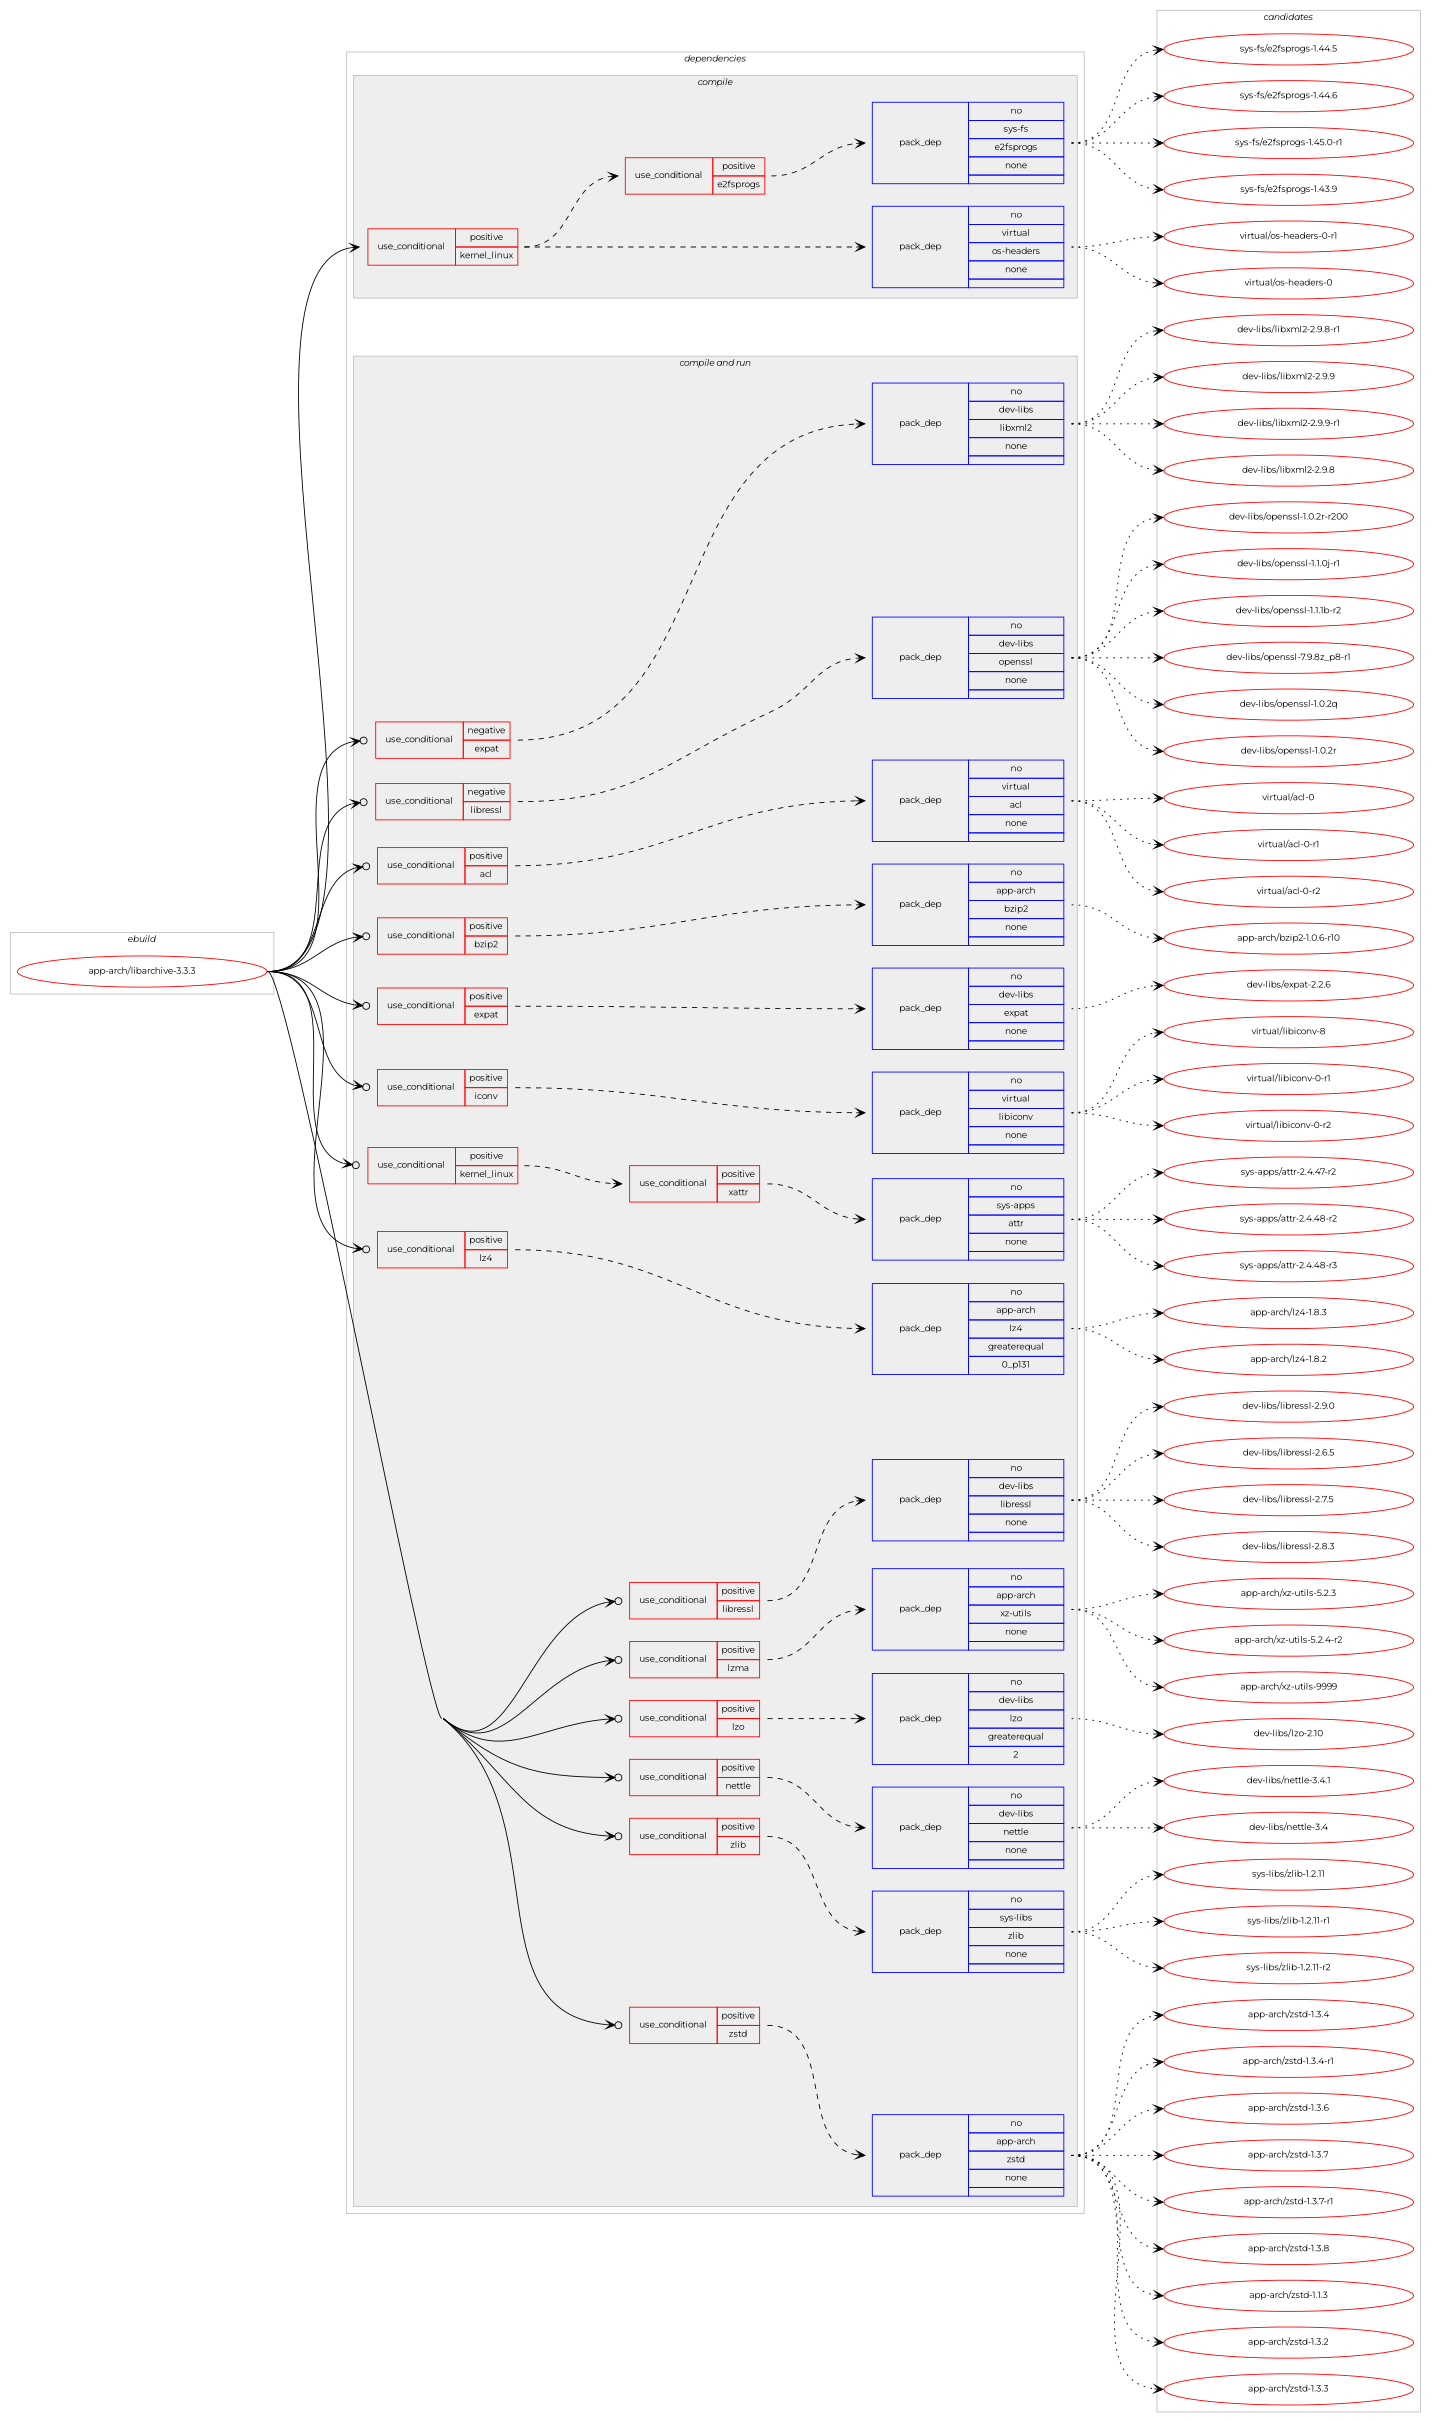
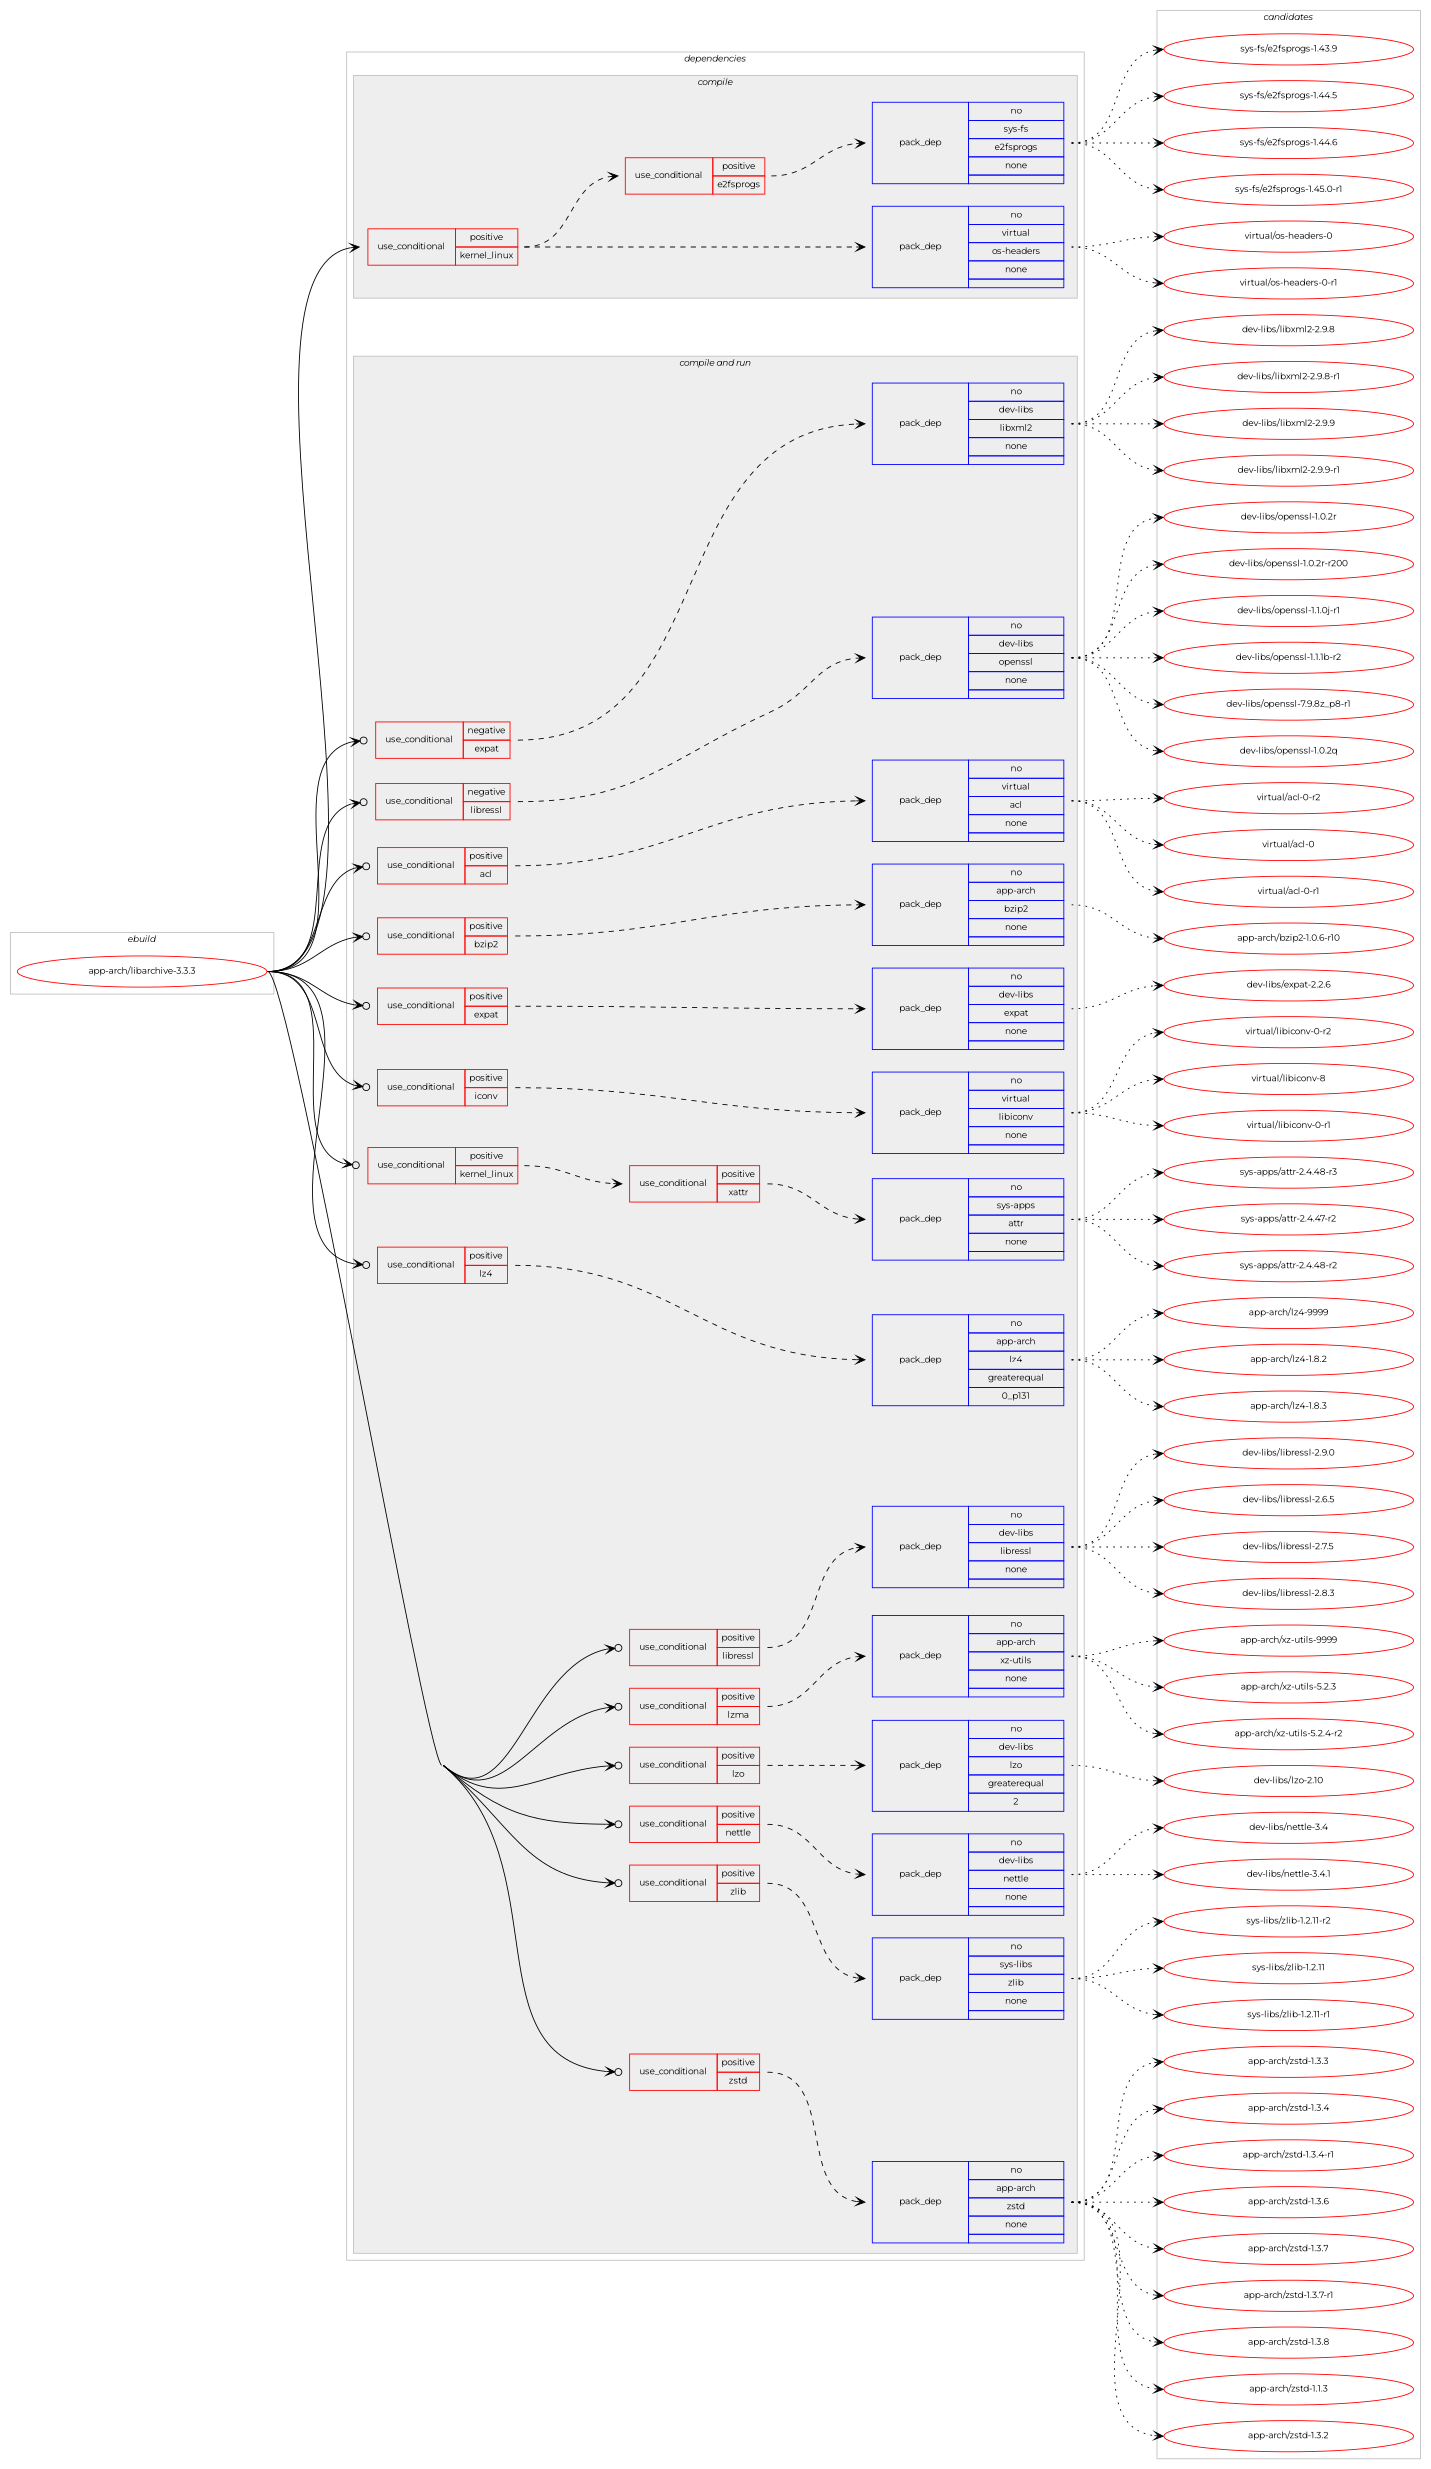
node "app-arch/lz4-9999": added
